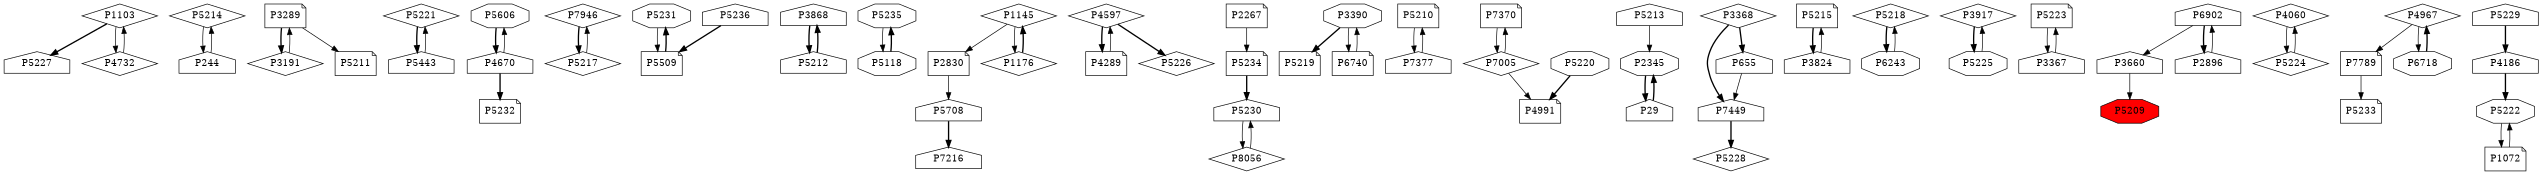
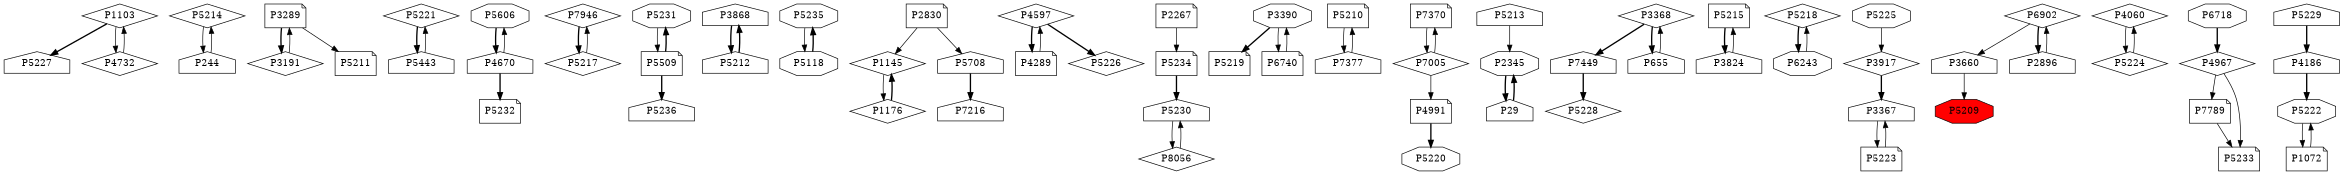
node "P6902": shape house -> diamond
edge "P1145" -> "P2830": reversed
edge "P3917" -> "P5225": now "P3917" -> "P3367"
edge "P4967" -> "P6718": now "P4967" -> "P5233"
edge "P5236" -> "P5509": reversed
edge "P655" -> "P7449": now "P655" -> "P3368"
edge "P5220" -> "P4991": reversed
